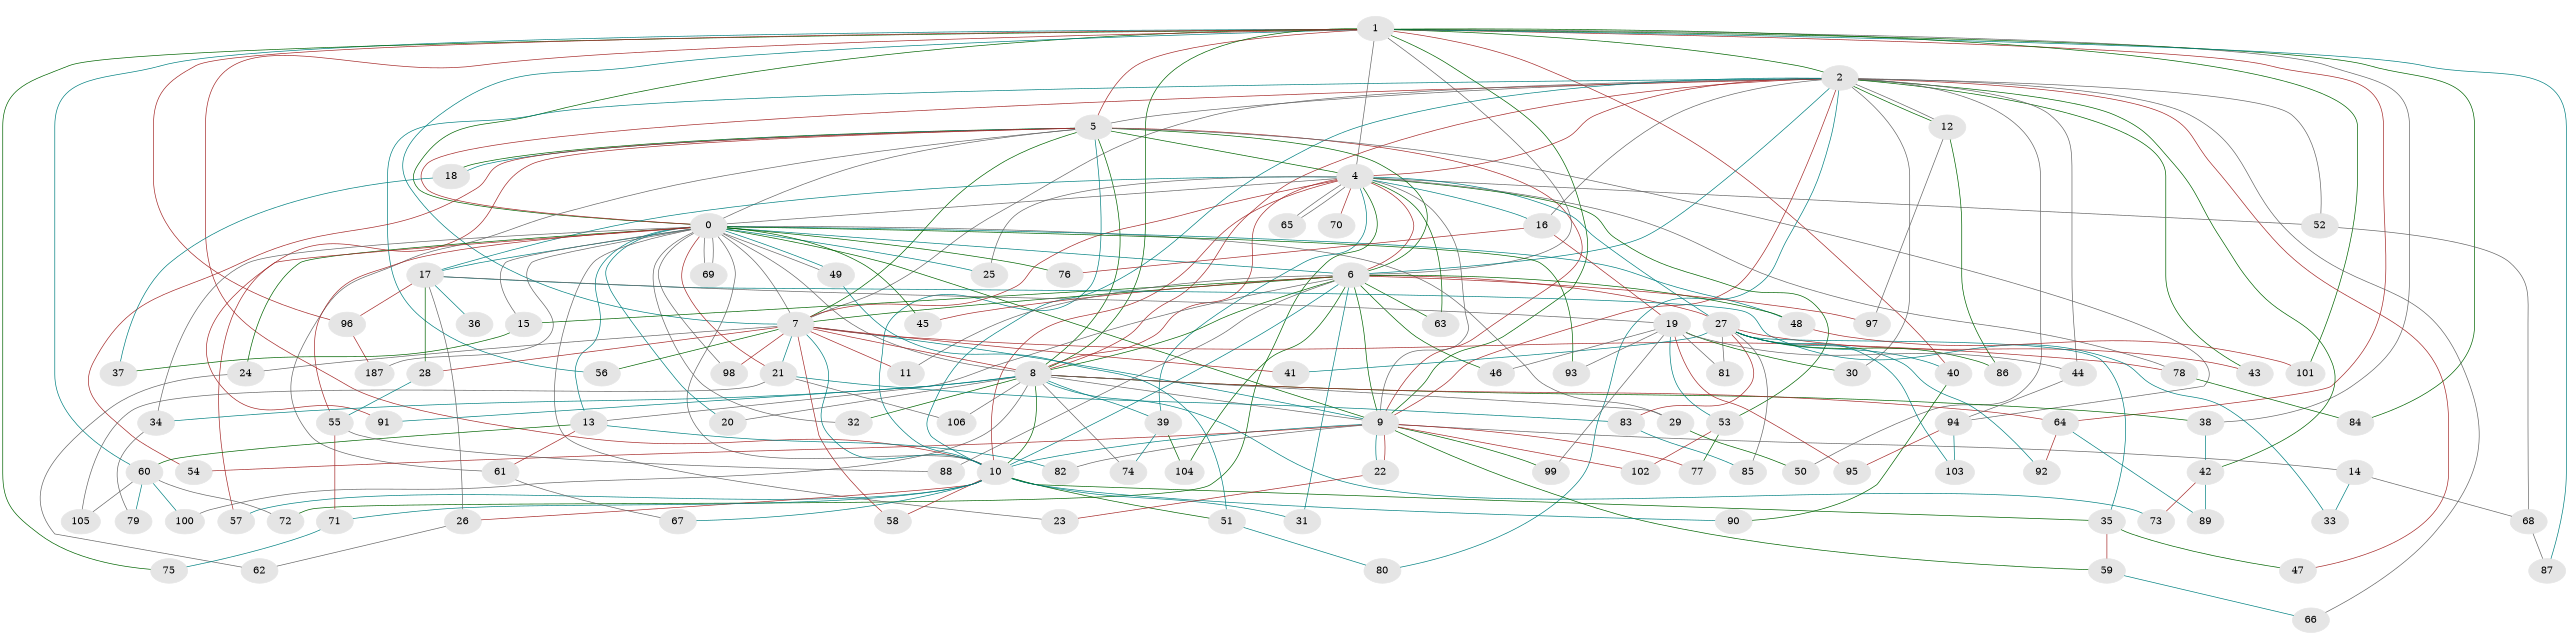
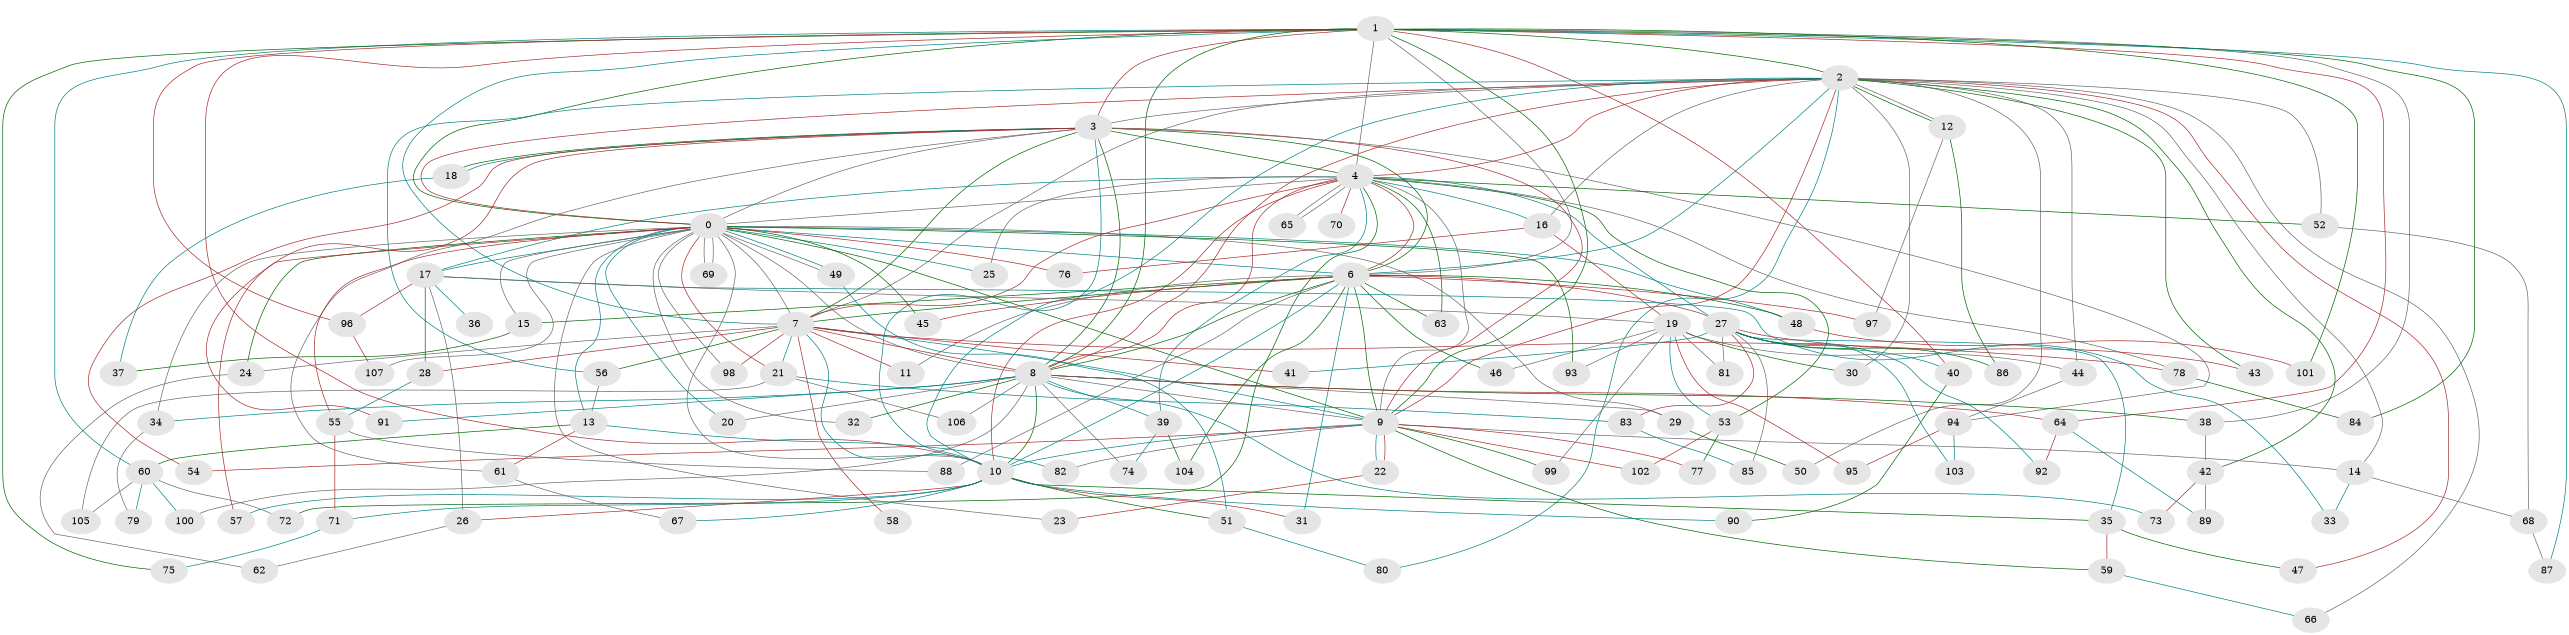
node "5": label "5" -> "3"
edge "2" -- "14": added
edge "4" -- "52": color gray40 -> darkgreen
edge "0" -- "76": color darkgreen -> brown
edge "6" -- "13": now "56" -- "13"
node "187": label "187" -> "107"
edge "10" -- "58": removed
edge "10" -- "31": color teal -> brown
